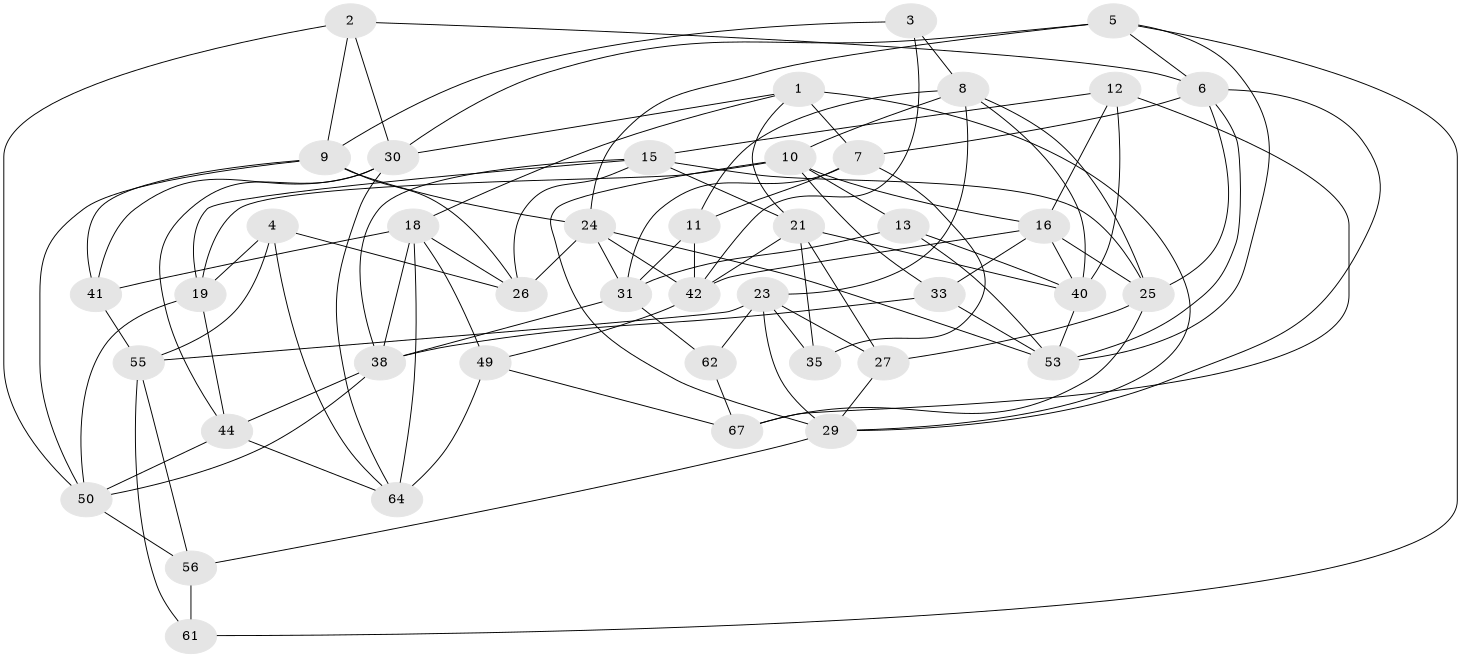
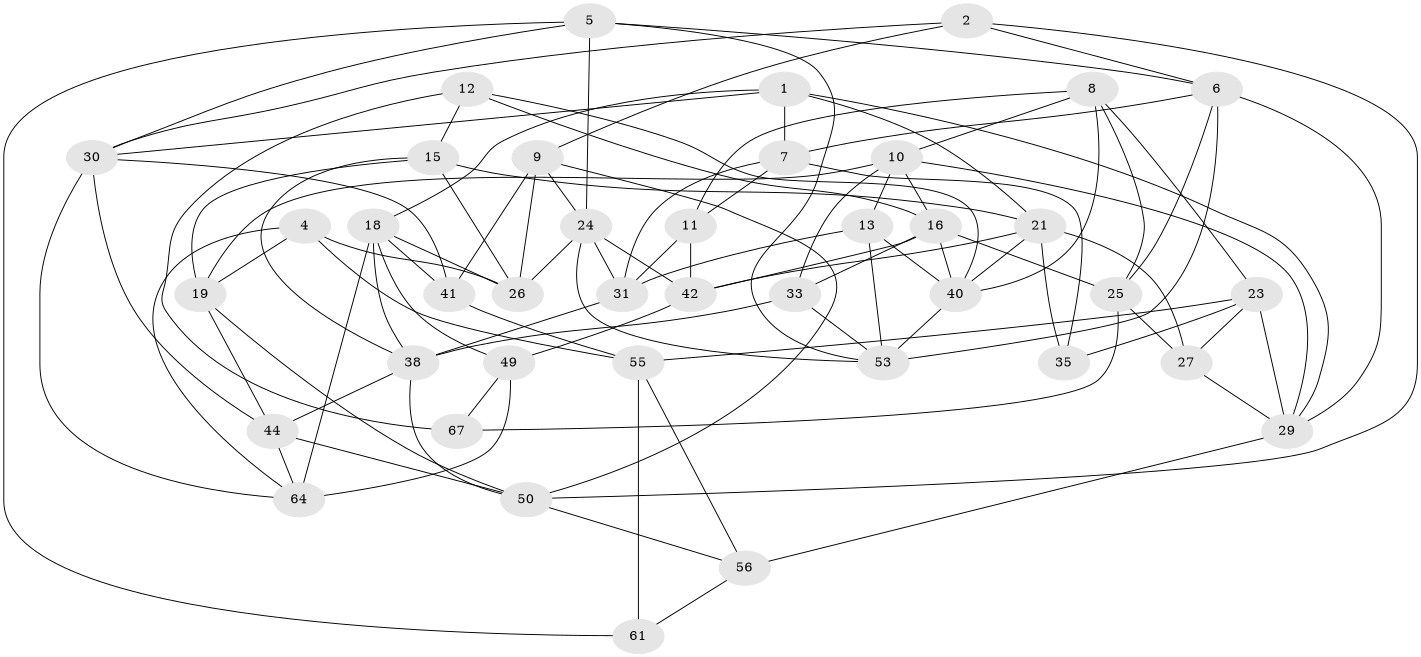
node "3": removed
edge "15" -- "25": removed
node "62": removed
